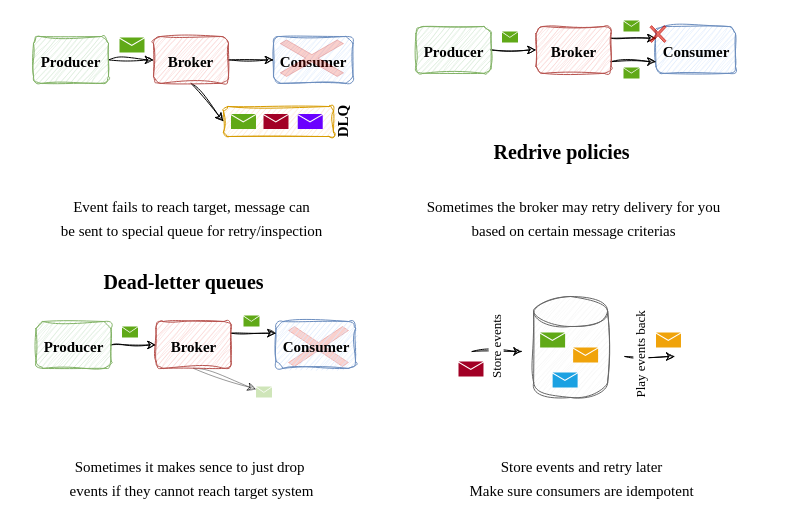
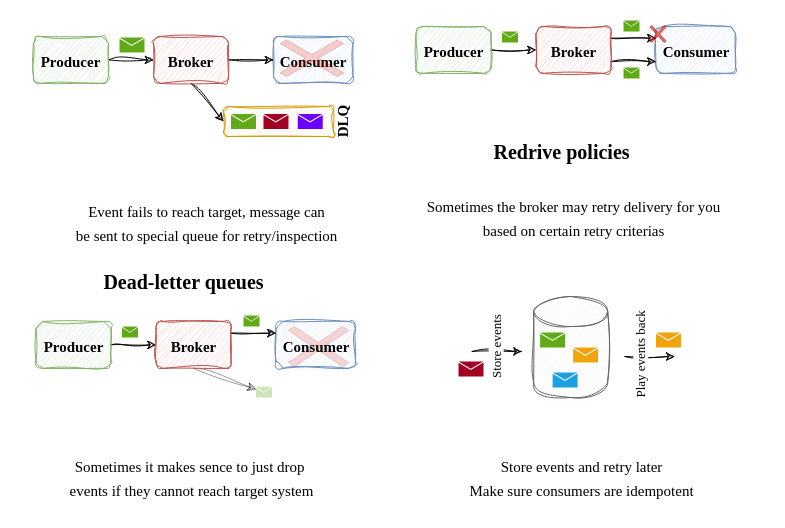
node "Event fails to reach target, message can be sent to special queue for retry/inspection": moved (191, 217) -> (206, 222)
node "Sometimes the broker may retry delivery for you based on certain message criterias": label "Sometimes the broker may retry delivery for you based on certain message criterias" -> "Sometimes the broker may retry delivery for you based on certain retry criterias"
